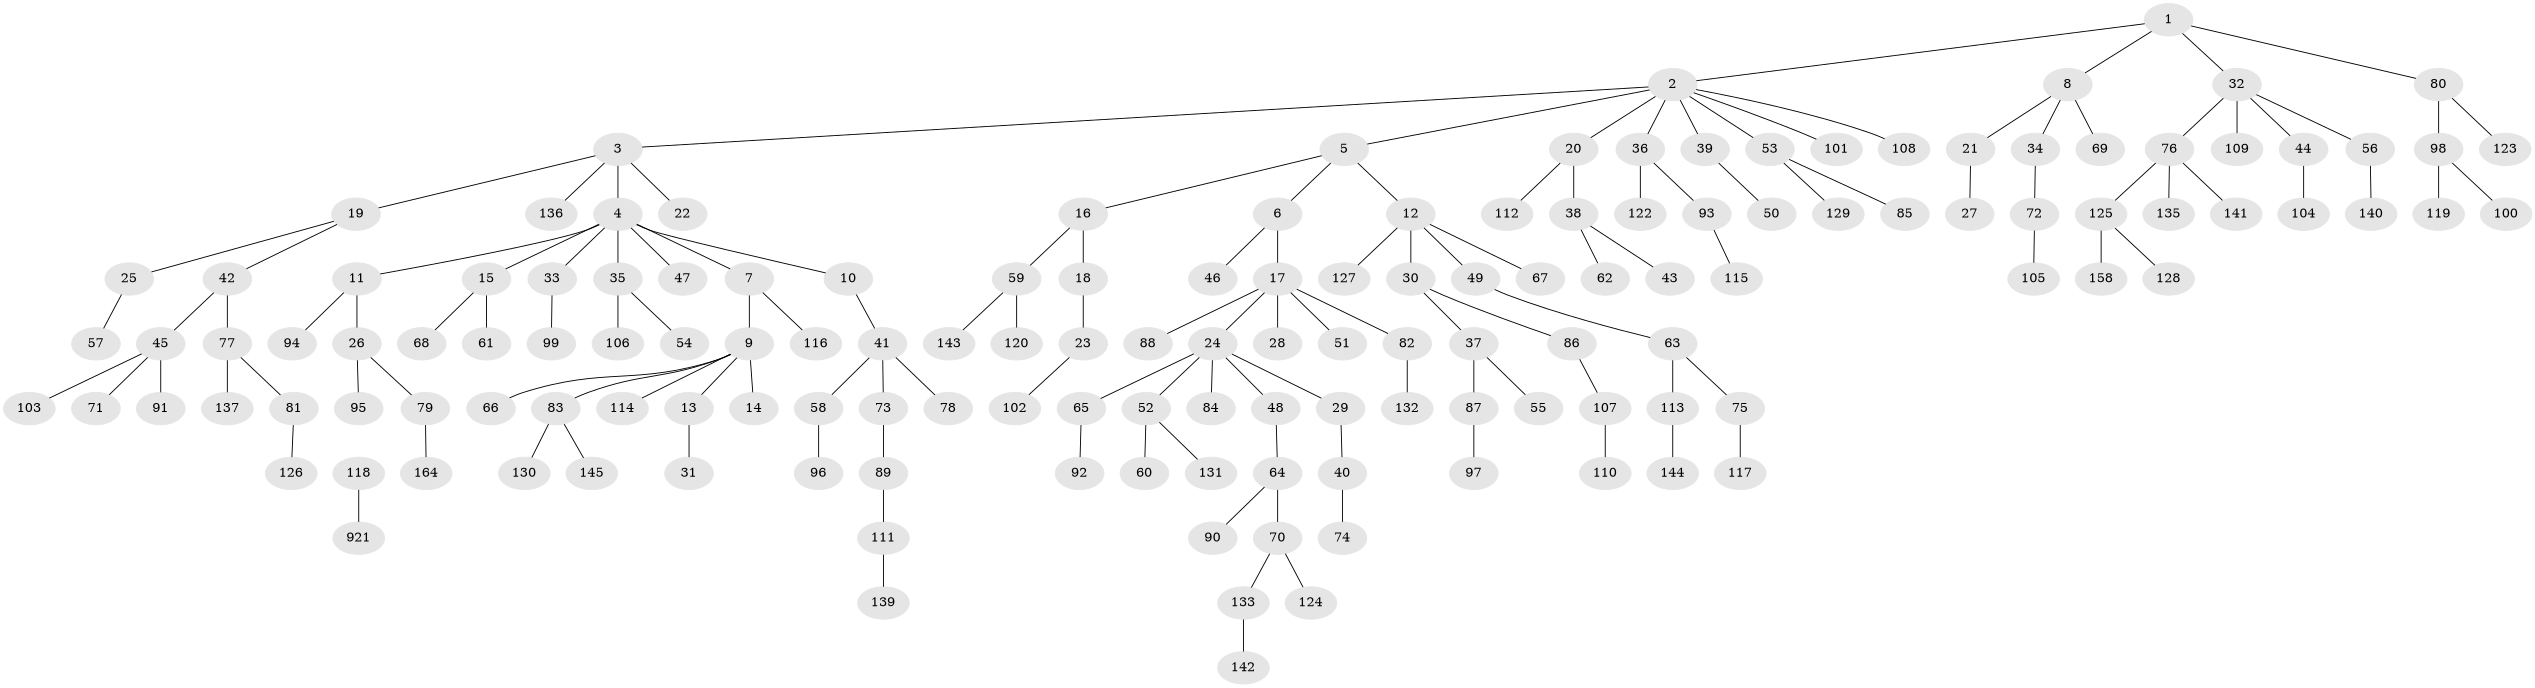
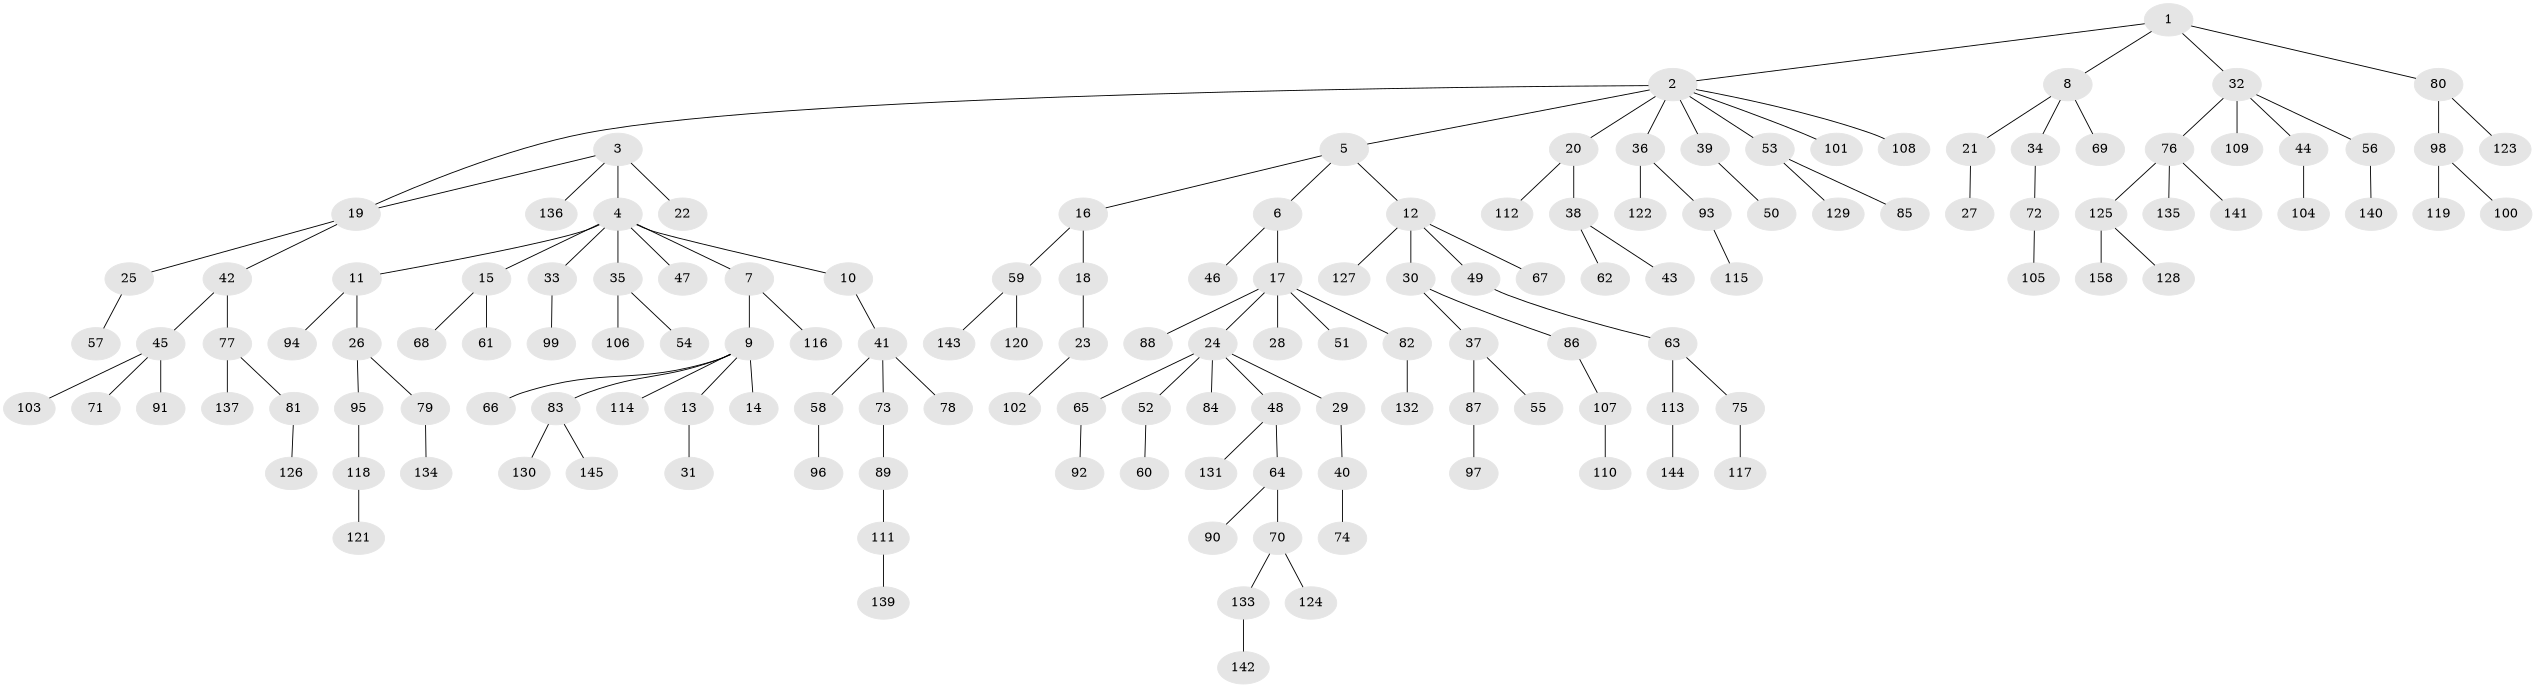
edge "2" -- "3": now "2" -- "19"
edge "95" -- "118": added
edge "52" -- "131": now "48" -- "131"
node "164": label "164" -> "134"
node "921": label "921" -> "121"
